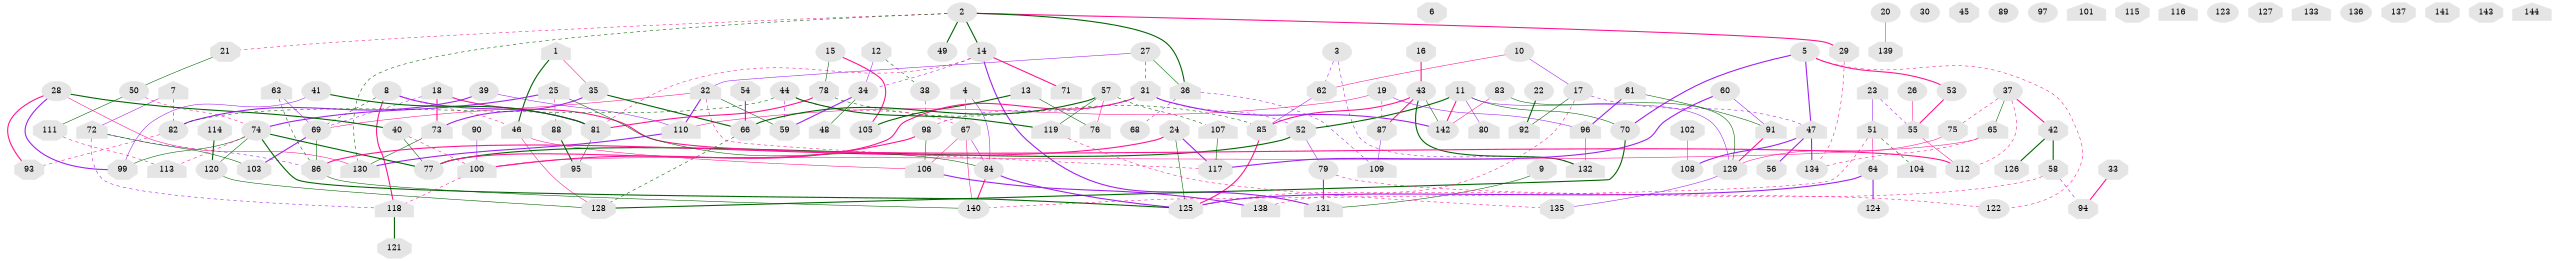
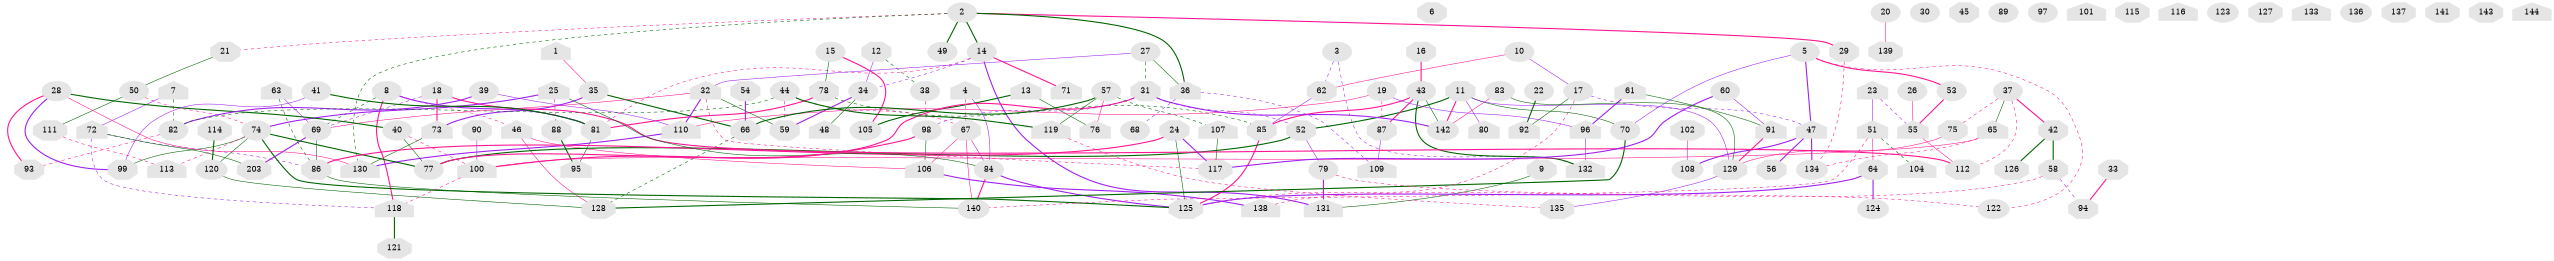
edge "5" -- "70": style bold -> solid
edge "1" -- "46": removed
node "103": label "103" -> "203"
